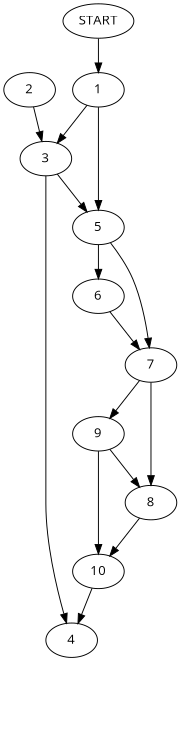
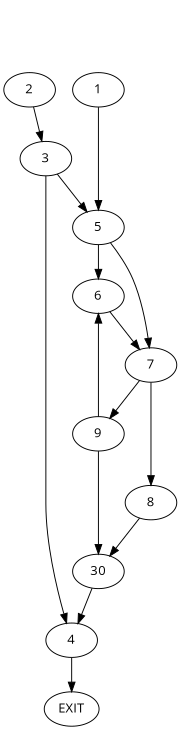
node "START": removed
edge "1" -> "3": removed
edge "9" -> "8": now "9" -> "6"
node "10": label "10" -> "30"
node "EXIT": added
